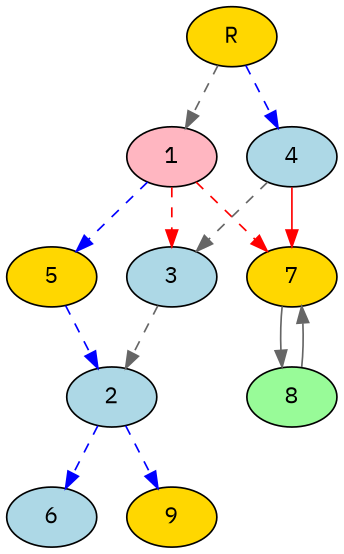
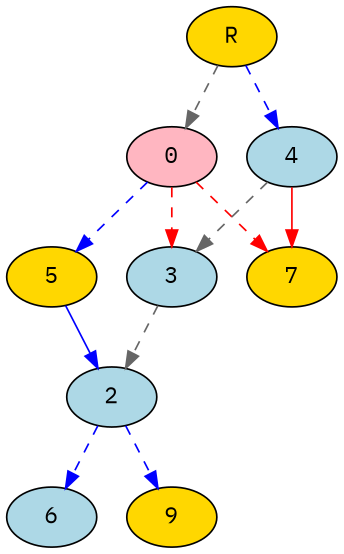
node "1": label "1" -> "0"
edge "5" -> "2": style dashed -> solid
node "8": removed
